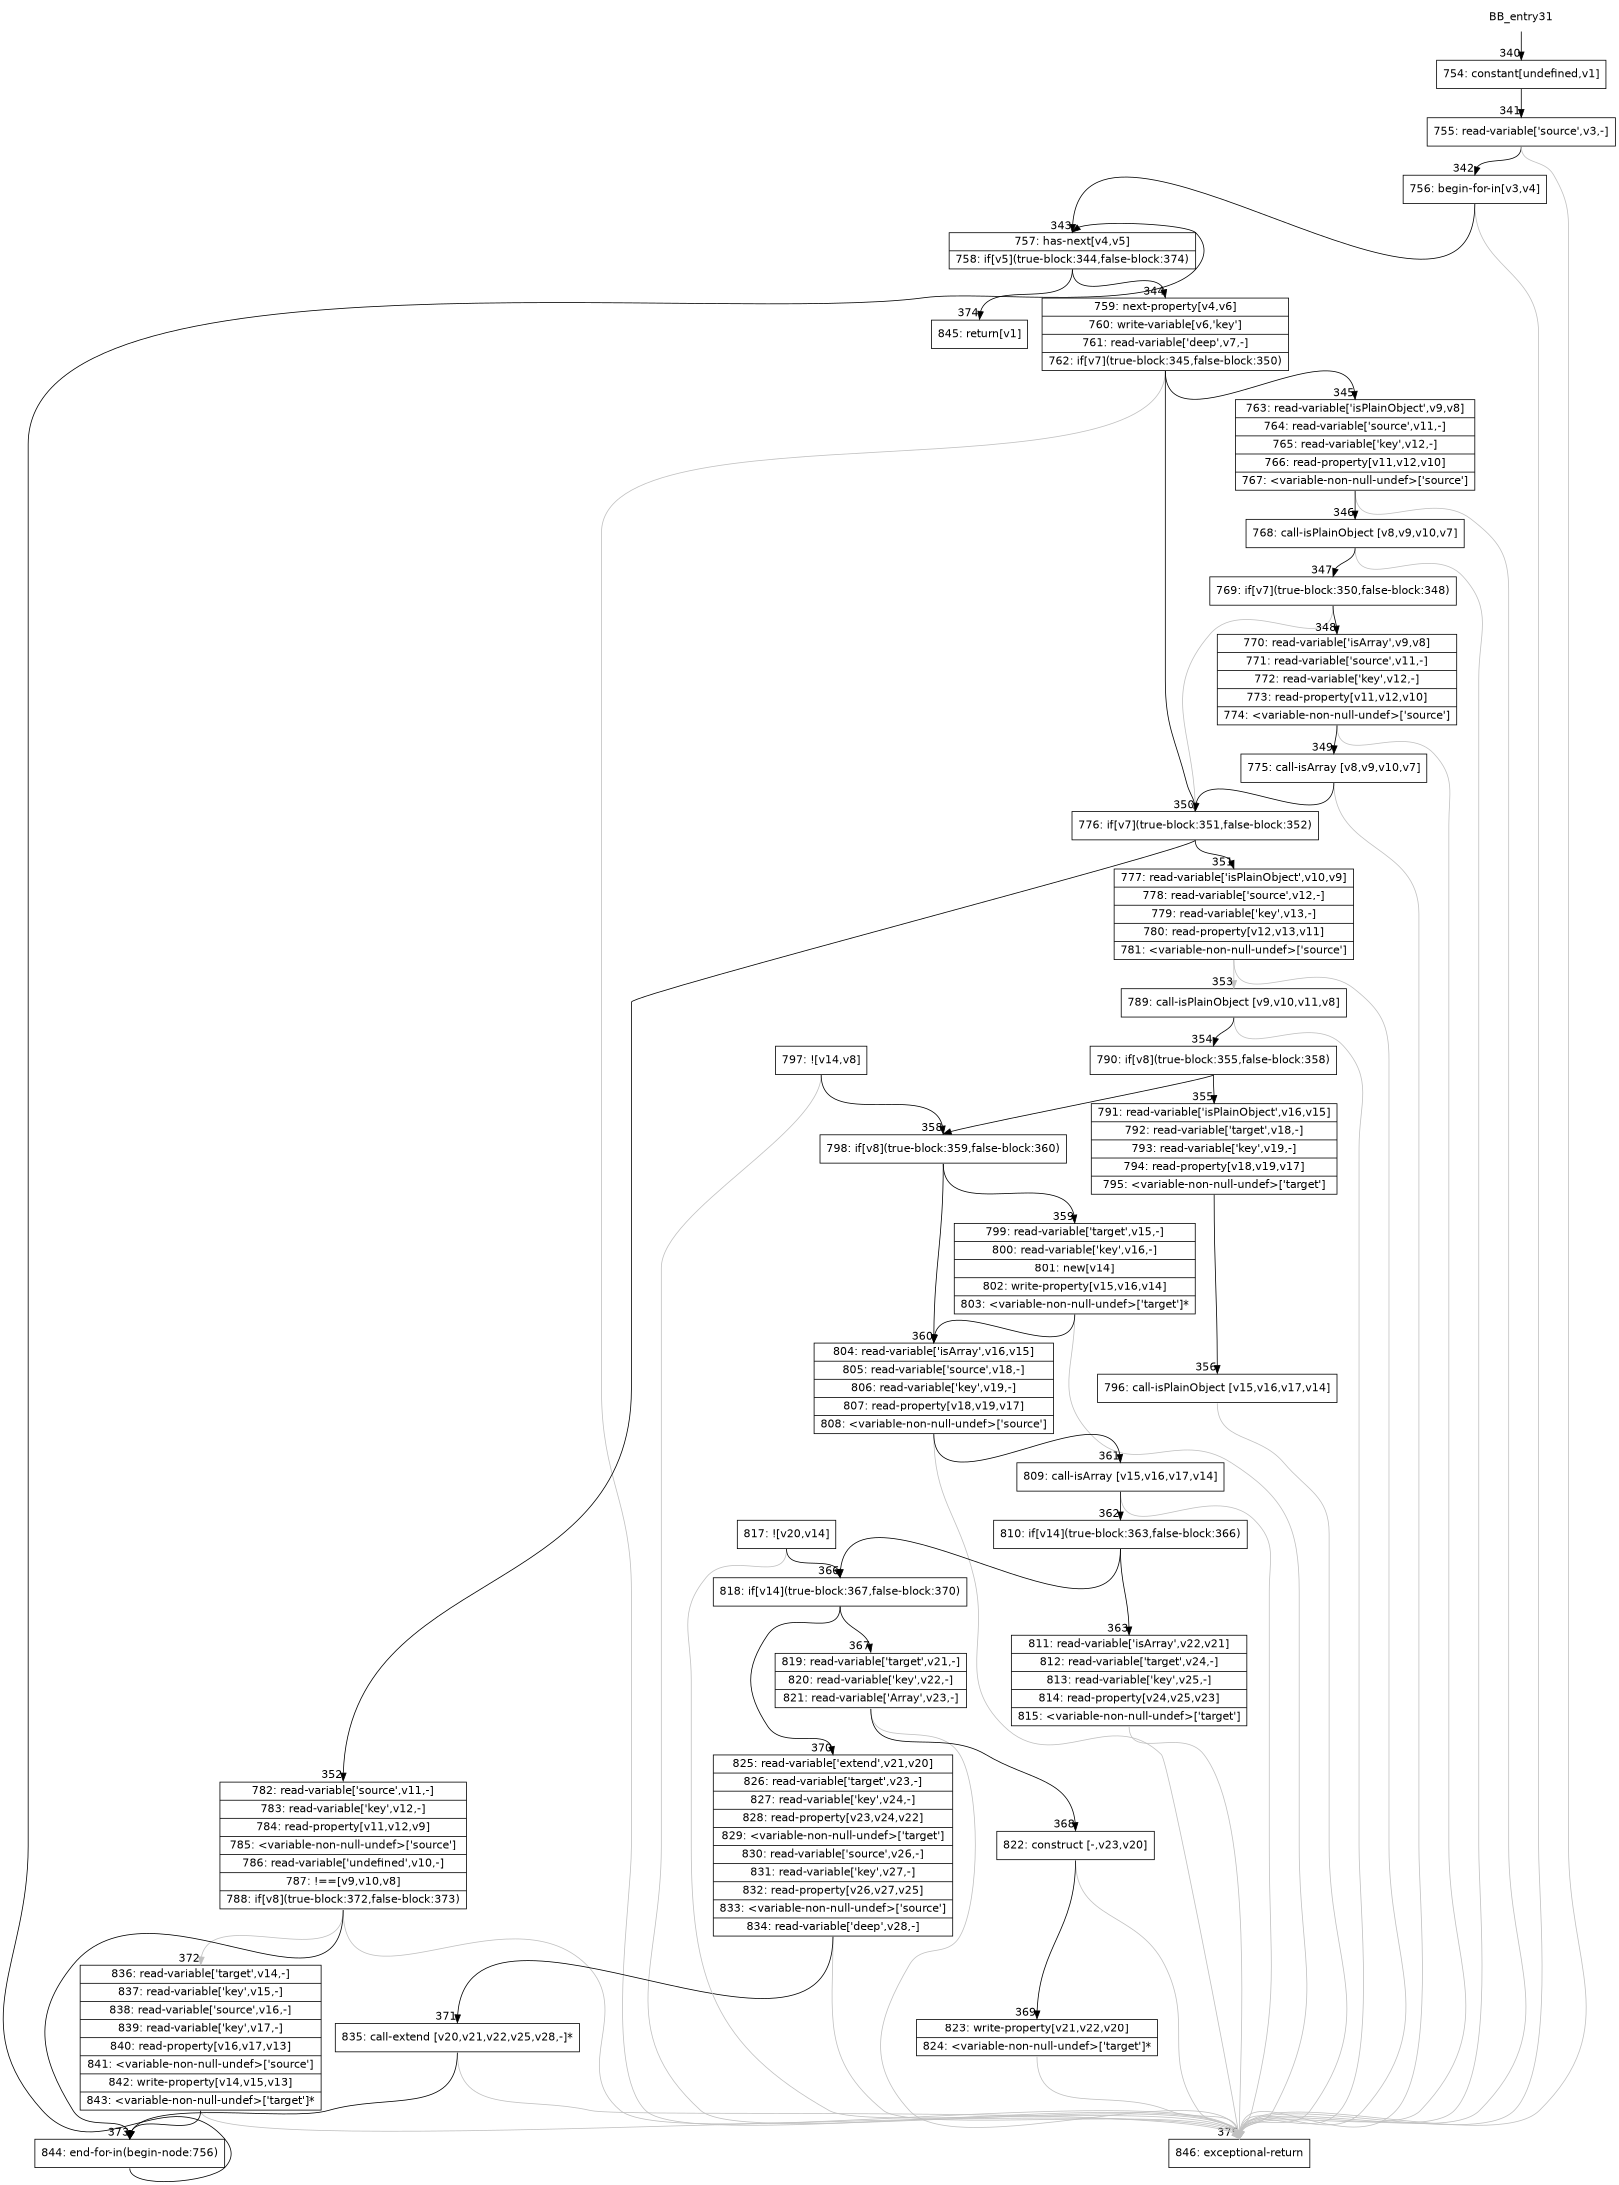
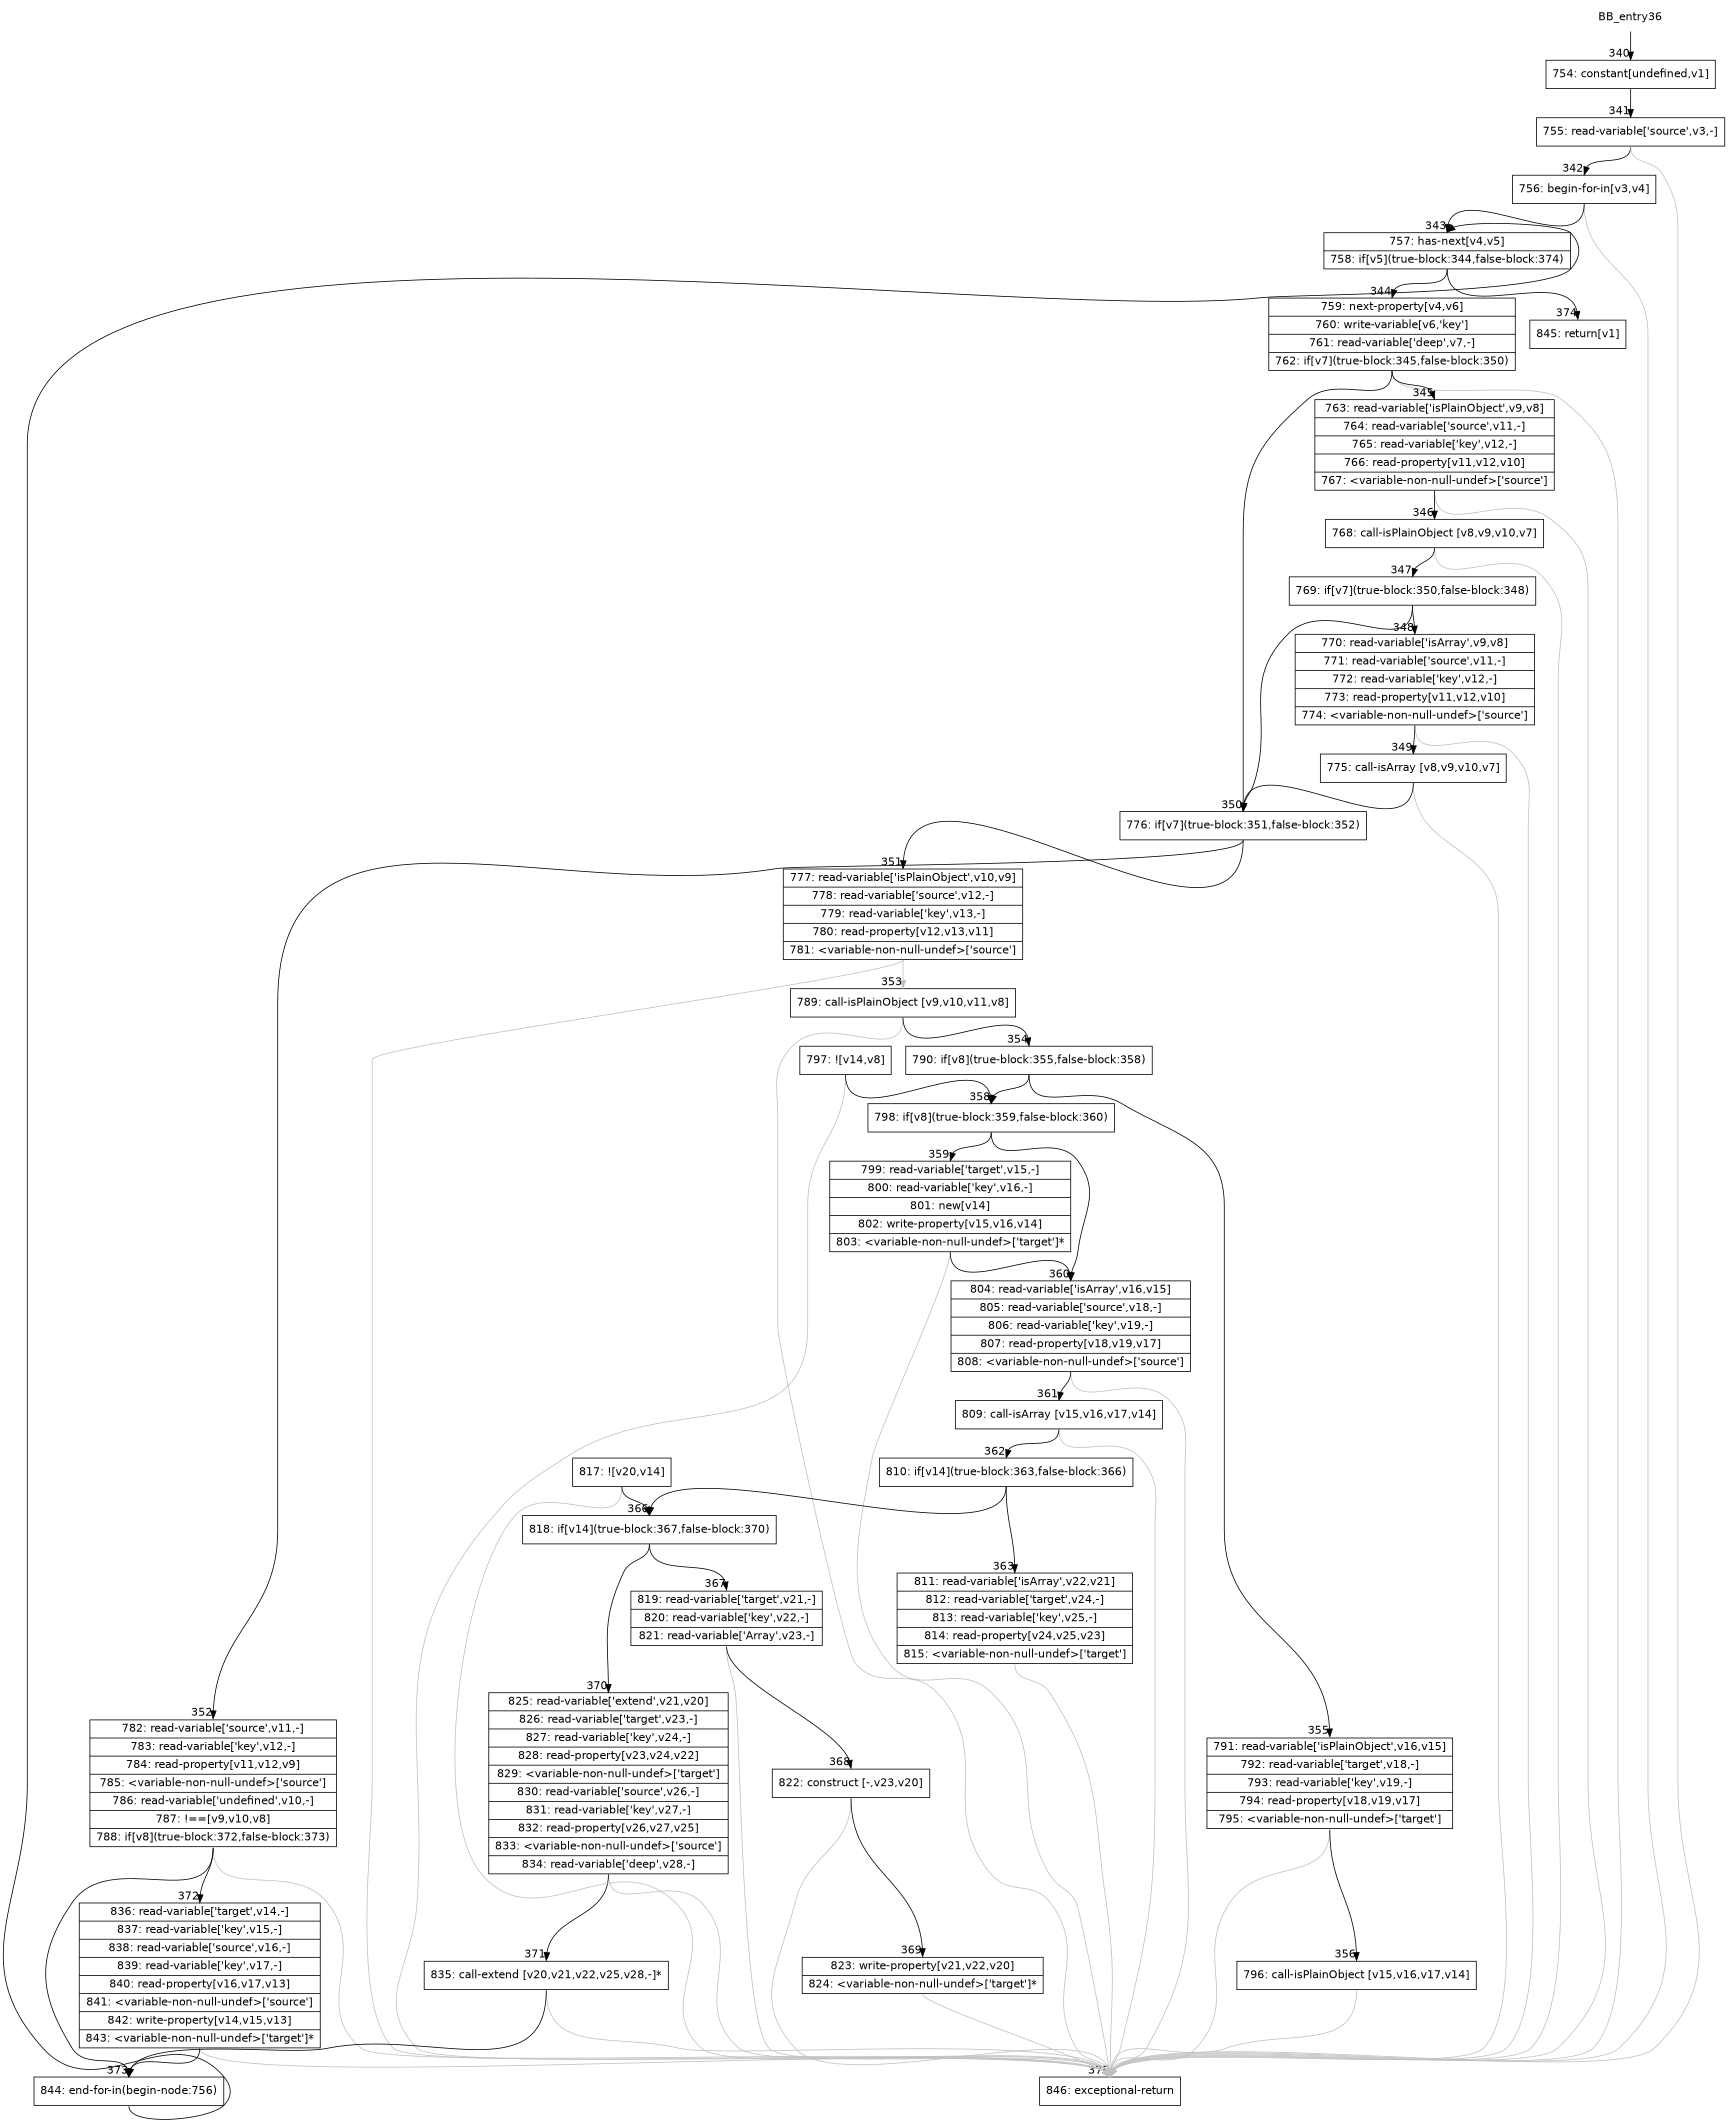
node "BB_entry31": label "BB_entry31" -> "BB_entry36"
edge "769: if[v7](true-block:350,false-block:348)" -> "776: if[v7](true-block:351,false-block:352)": color gray -> black
edge "782: read-variable['source',v11,-]" -> "836: read-variable['target',v14,-]": color gray -> black
edge "791: read-variable['isPlainObject',v16,v15]" -> "846: exceptional-return": added
